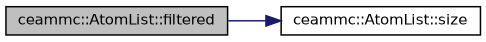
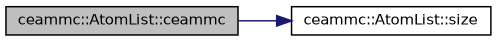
node "ceammc::AtomList::filtered": label "ceammc::AtomList::filtered" -> "ceammc::AtomList::ceammc"
